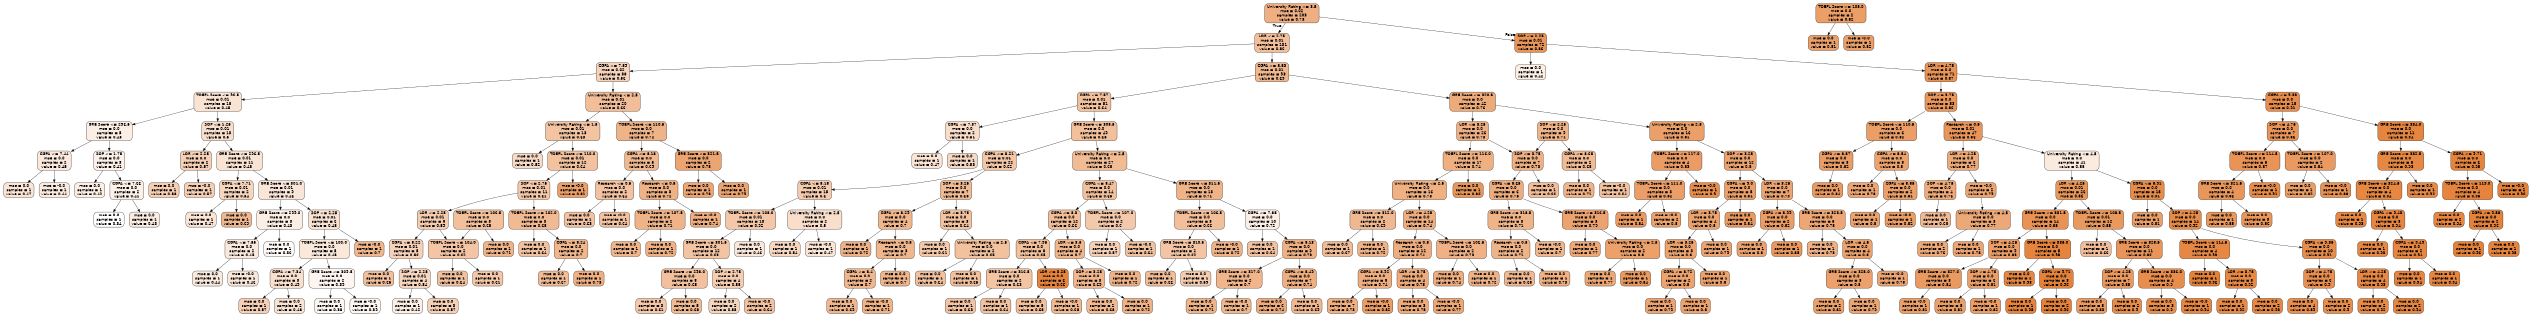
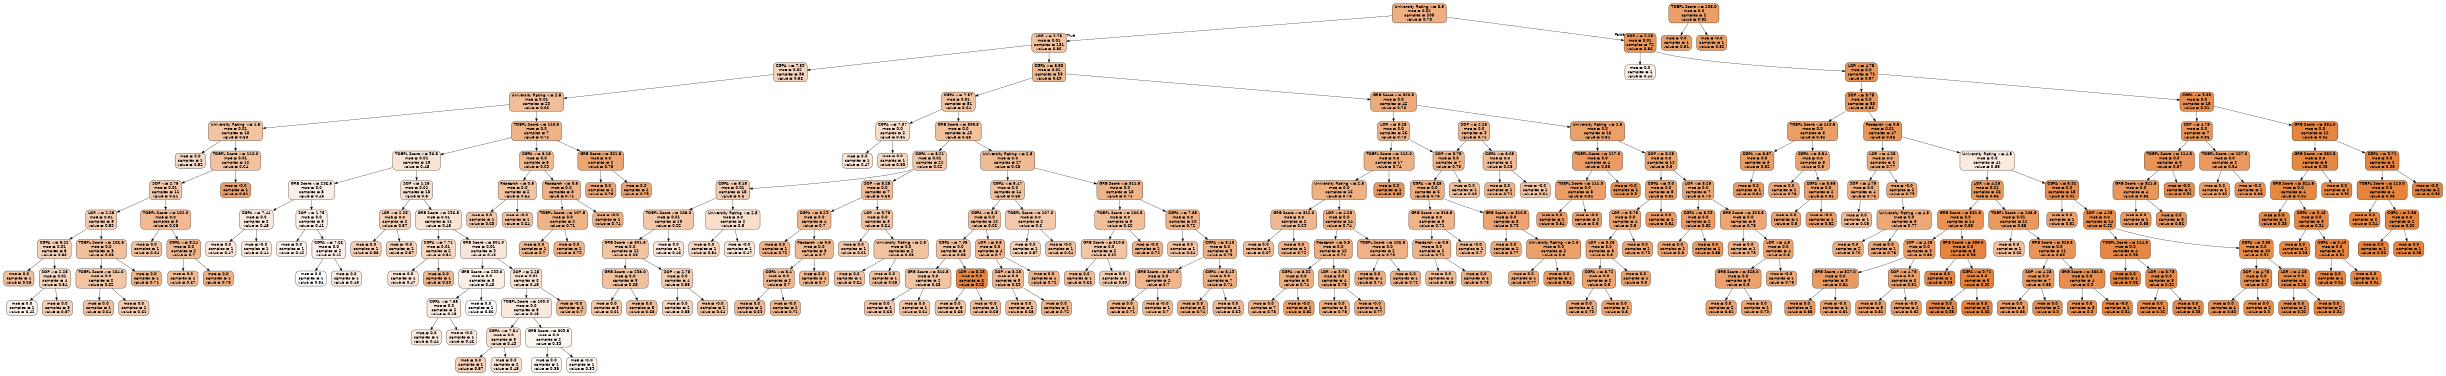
edge "CGPA <= 7.89 mse = 0.02 samples = 38 value = 0.56" -> "TOEFL Score <= 96.5 mse = 0.01 samples = 18 value = 0.48": now "TOEFL Score <= 110.5 mse = 0.0 samples = 7 value = 0.72" -> "TOEFL Score <= 96.5 mse = 0.01 samples = 18 value = 0.48"
node "CGPA <= 7.85 mse = 0.0 samples = 10 value = 0.72": fillcolor #fbeee4 -> #efb185
edge "LOR <= 2.25 mse = 0.01 samples = 8 value = 0.59" -> "TOEFL Score <= 104.0 mse = 0.0 samples = 2 value = 0.62": now "LOR <= 2.25 mse = 0.01 samples = 8 value = 0.59" -> "TOEFL Score <= 106.5 mse = 0.0 samples = 3 value = 0.65"
node "mse = 0.0 samples = 2 value = 0.85": added
